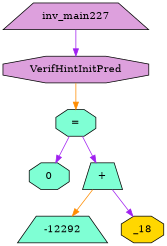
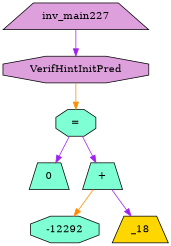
node "0": shape octagon -> trapezium
node "-12292": shape trapezium -> octagon
node "_18": shape octagon -> trapezium
